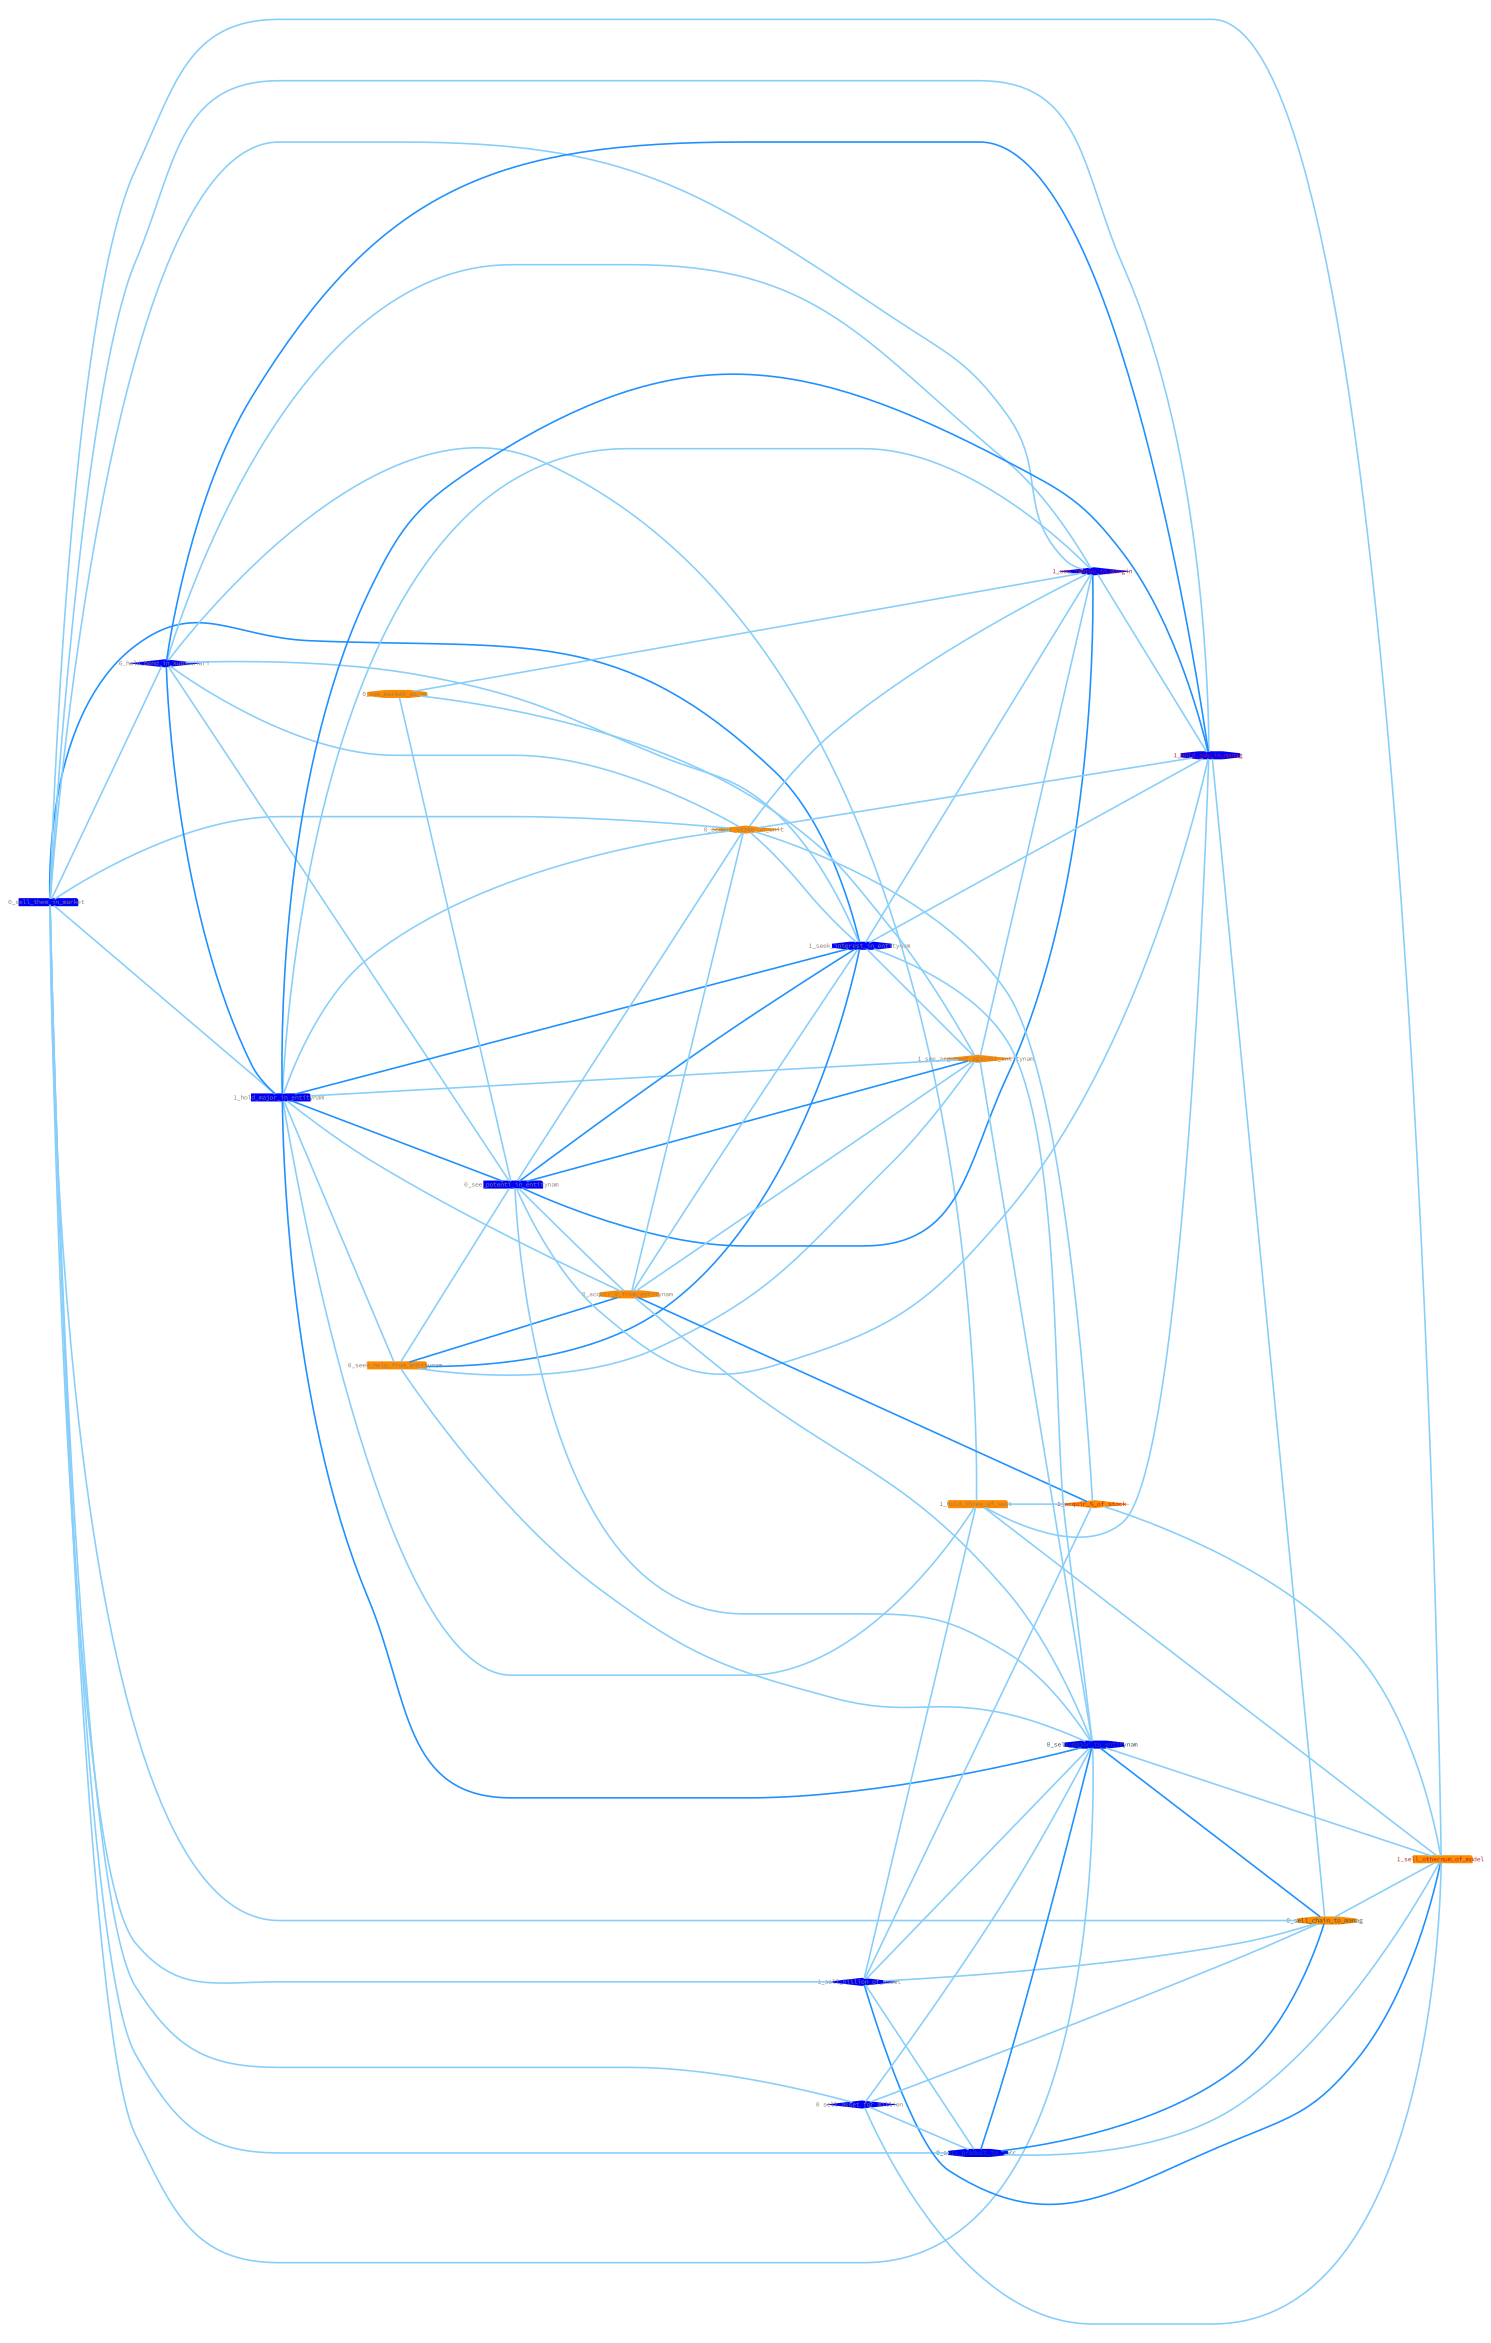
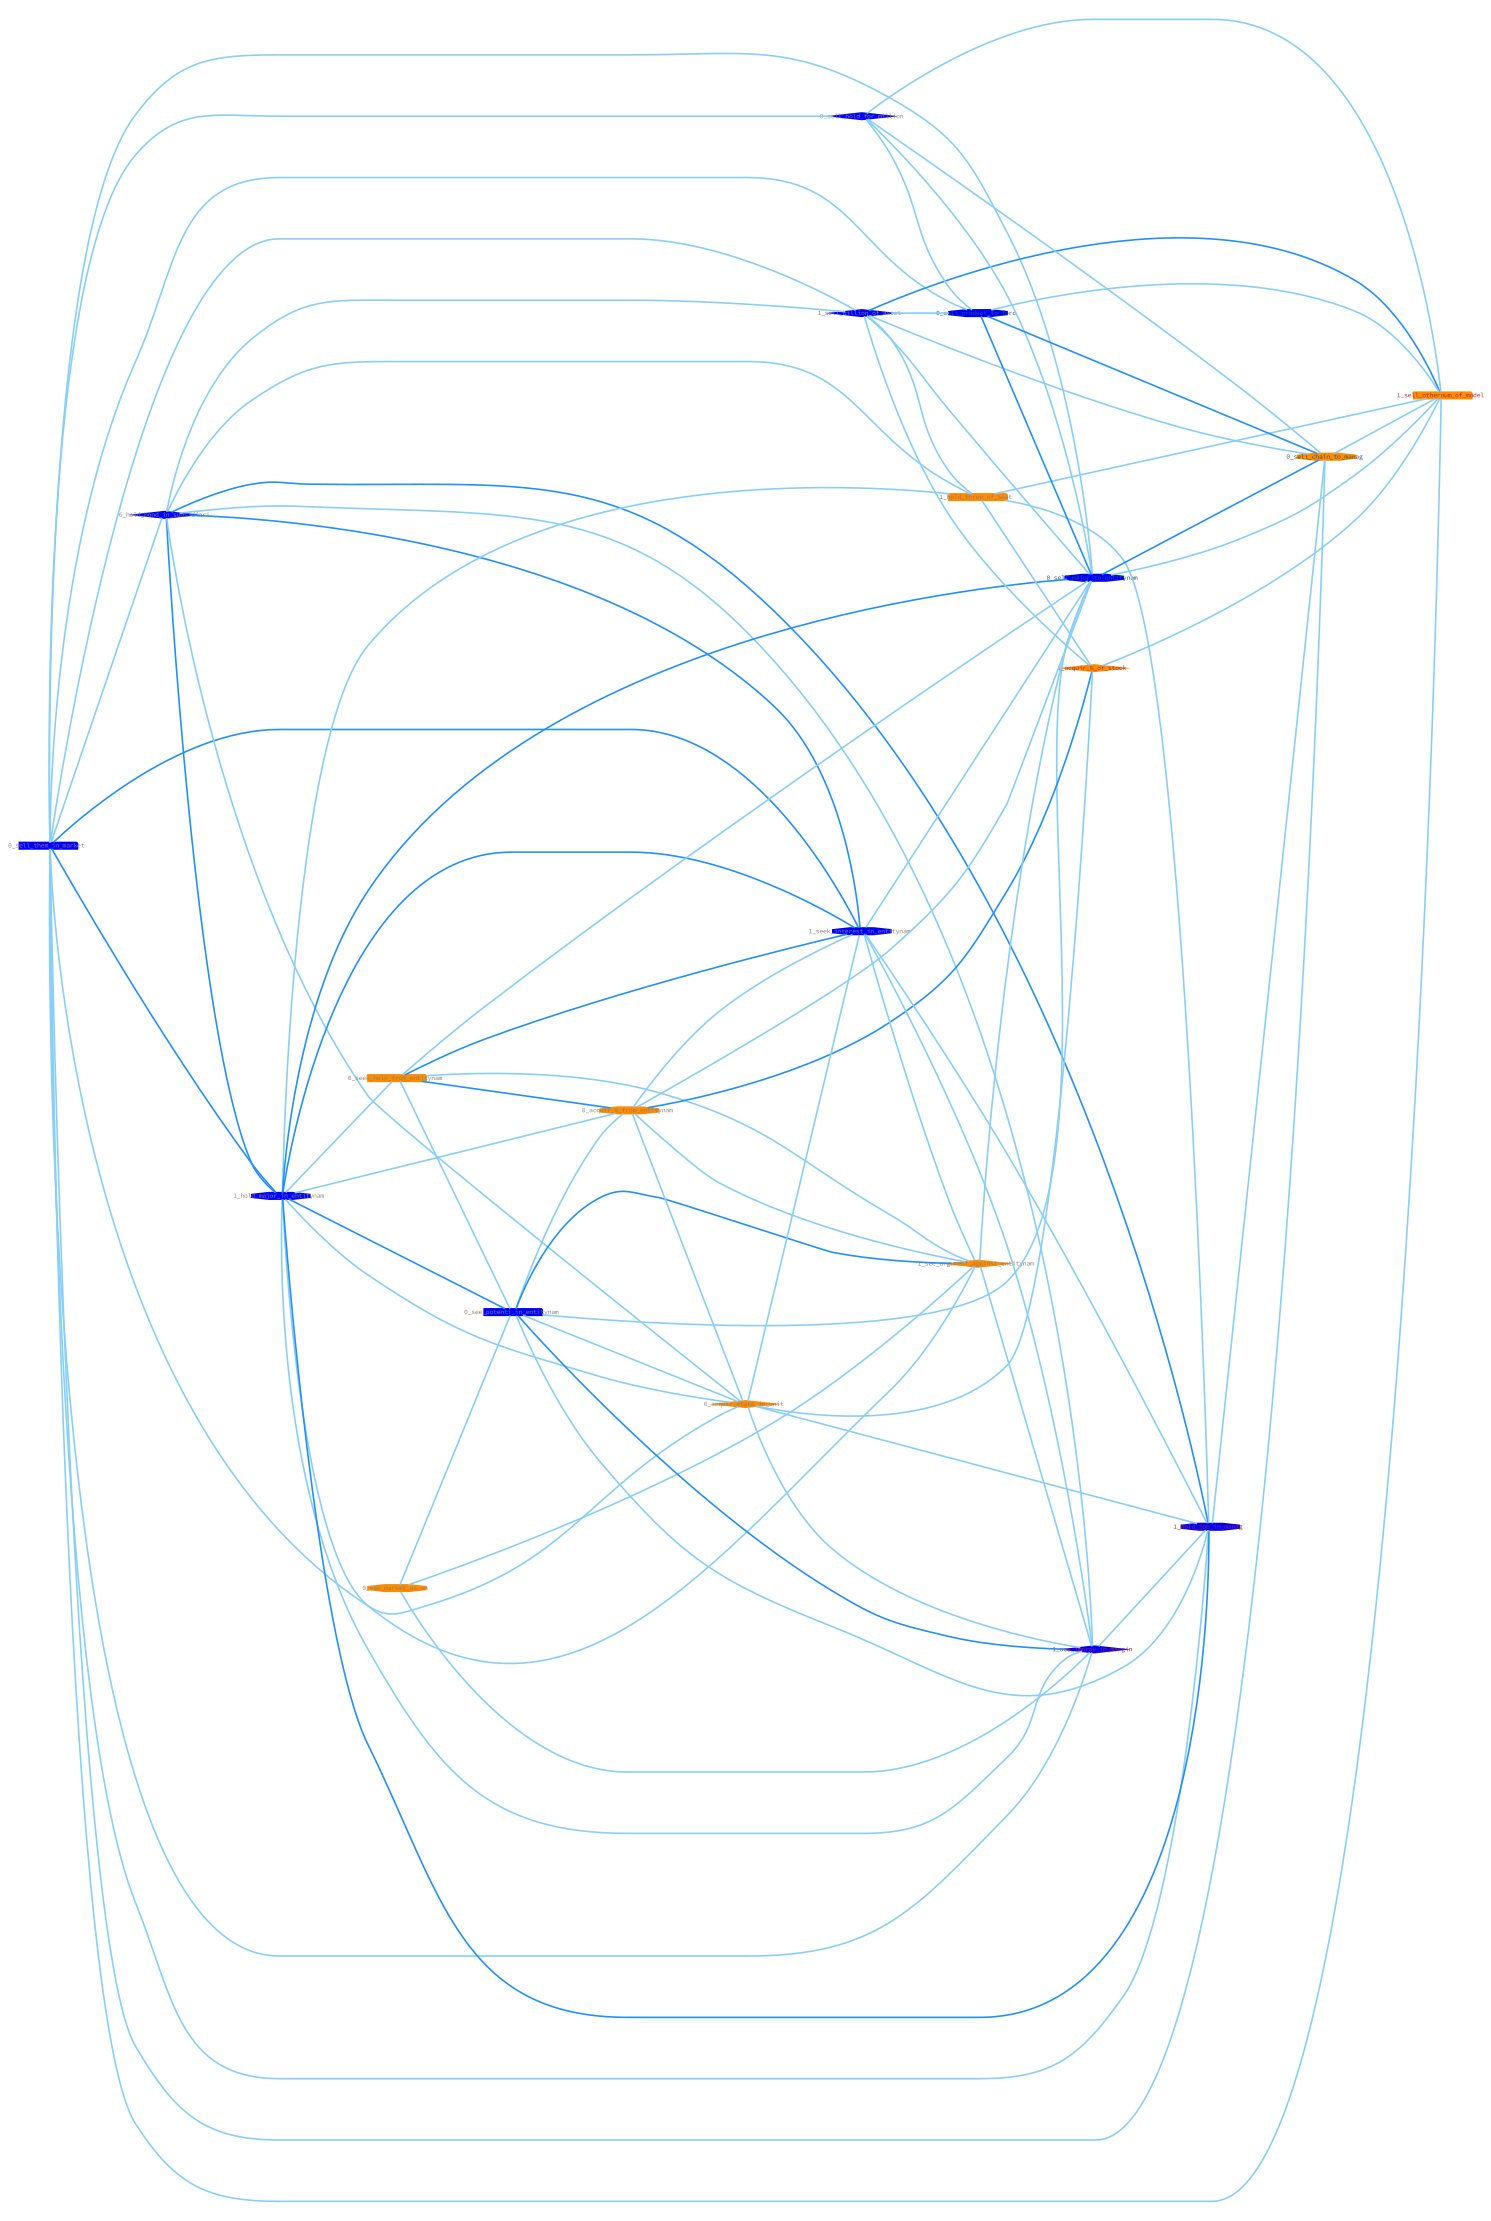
edge "6_hold_bond_in_subsidiari" -- "1_seek_interest_in_entitynam": color #87cefa -> #1e90ff
edge "6_hold_bond_in_subsidiari" -- "0_see_potenti_in_entitynam": now "6_hold_bond_in_subsidiari" -- "1_sell_billion_of_asset"
edge "0_sell_them_in_market" -- "1_hold_major_in_entitynam": color #87cefa -> #1e90ff
edge "1_seek_interest_in_entitynam" -- "0_see_potenti_in_entitynam": removed
node "1_hold_major_in_entitynam": shape note -> octagon
node "0_sell_asset_for_million": label "0_sell_asset_for_million" -> "0_sell_hold_for_million"
